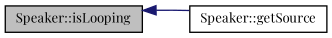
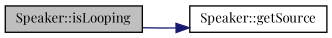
edge "Speaker::getSource" -> "Speaker::isLooping": reversed
